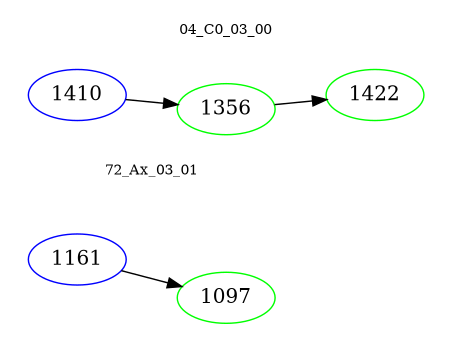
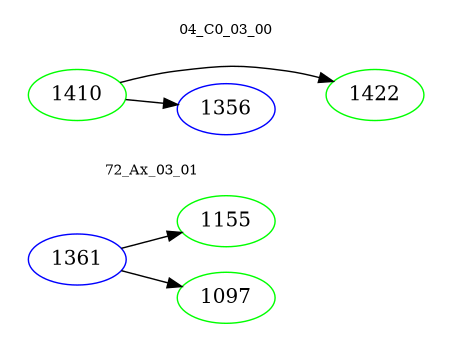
node "1410": color blue -> green
edge "1356" -> "1422": now "1410" -> "1422"
node "1356": color green -> blue
node "1155": added
node "1161": label "1161" -> "1361"
